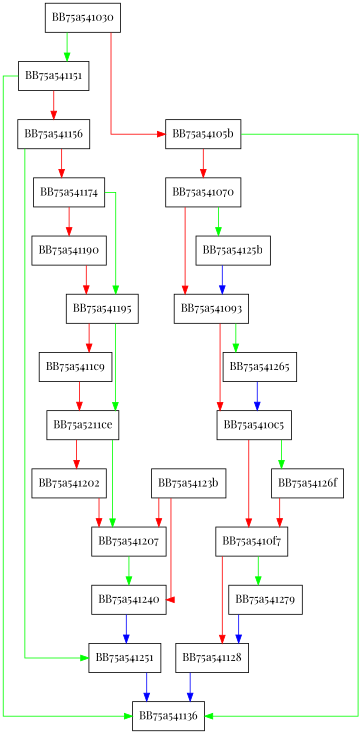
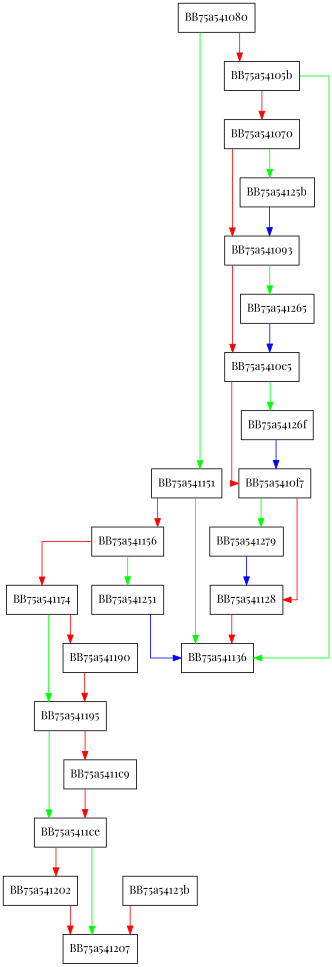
node "BB75a541030": label "BB75a541030" -> "BB75a541080"
node "BB75a5211ce": label "BB75a5211ce" -> "BB75a5411ce"
edge "BB75a54126f" -> "BB75a5410f7": color red -> blue
node "BB75a541240": removed
edge "BB75a541128" -> "BB75a541136": color blue -> red
